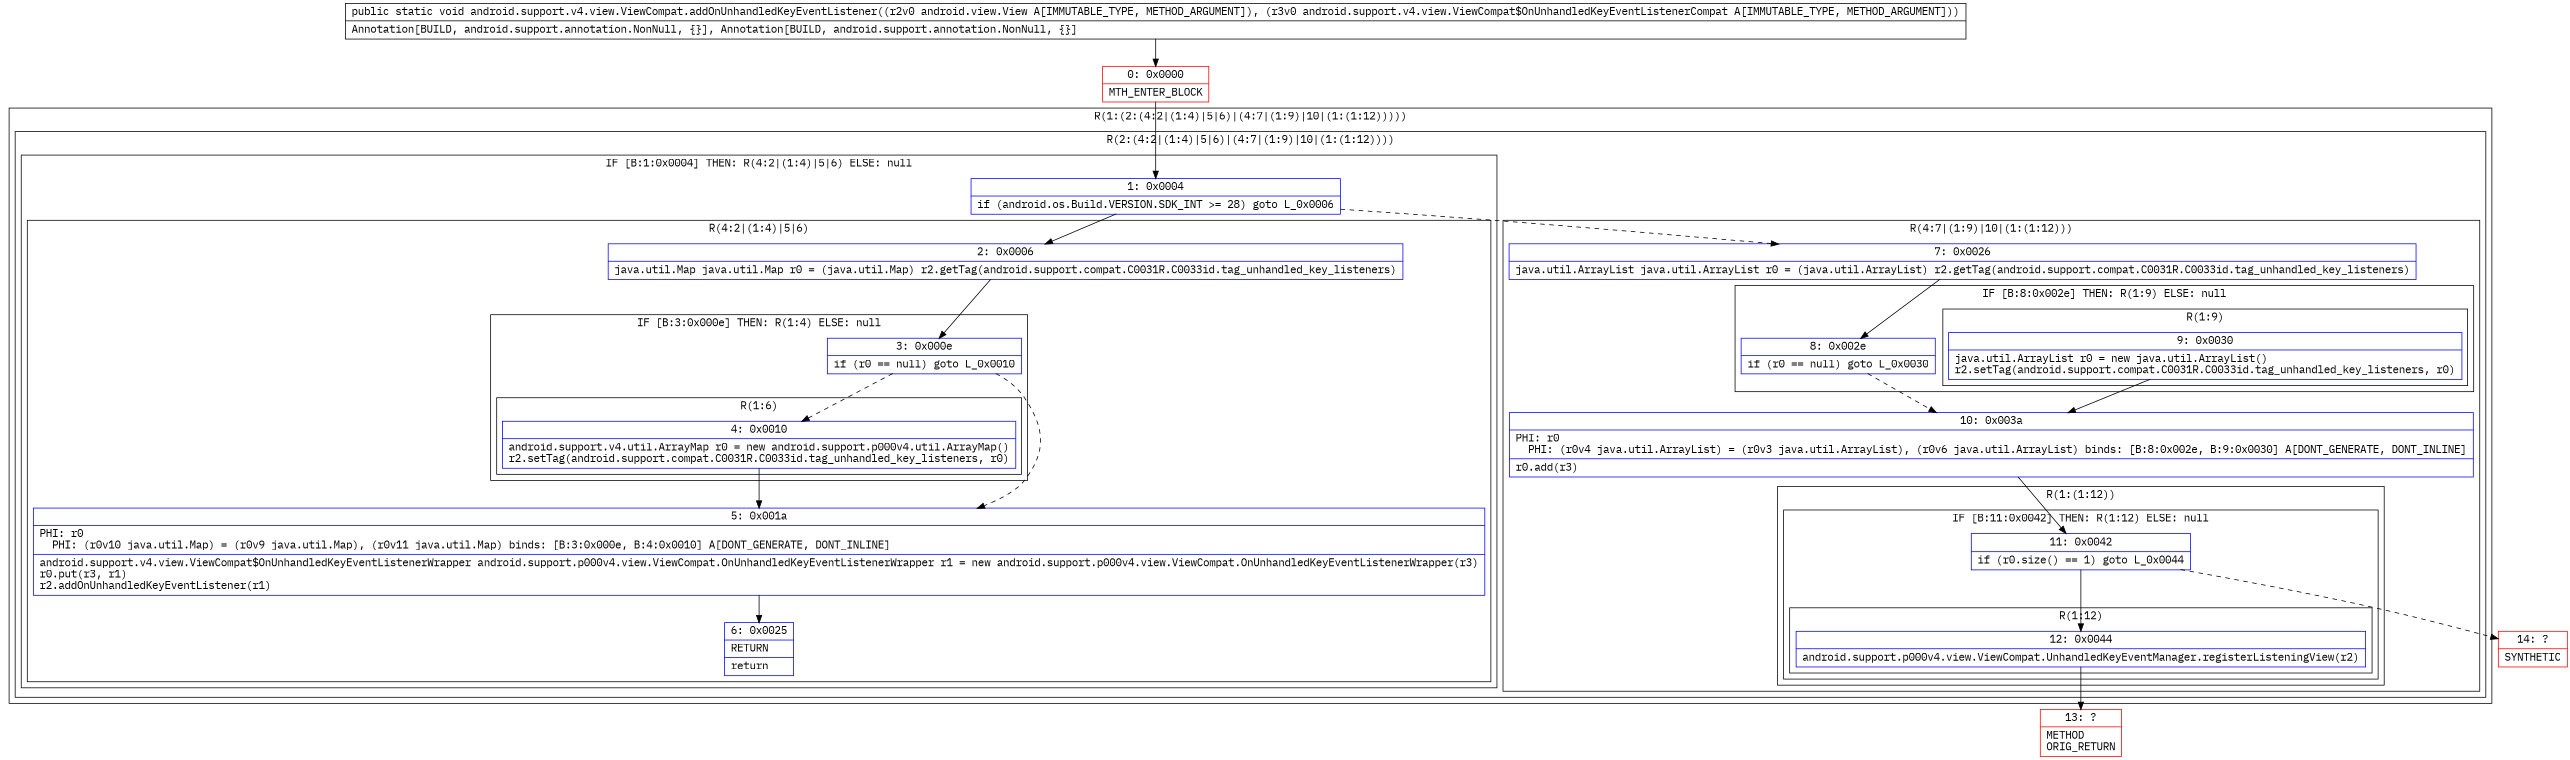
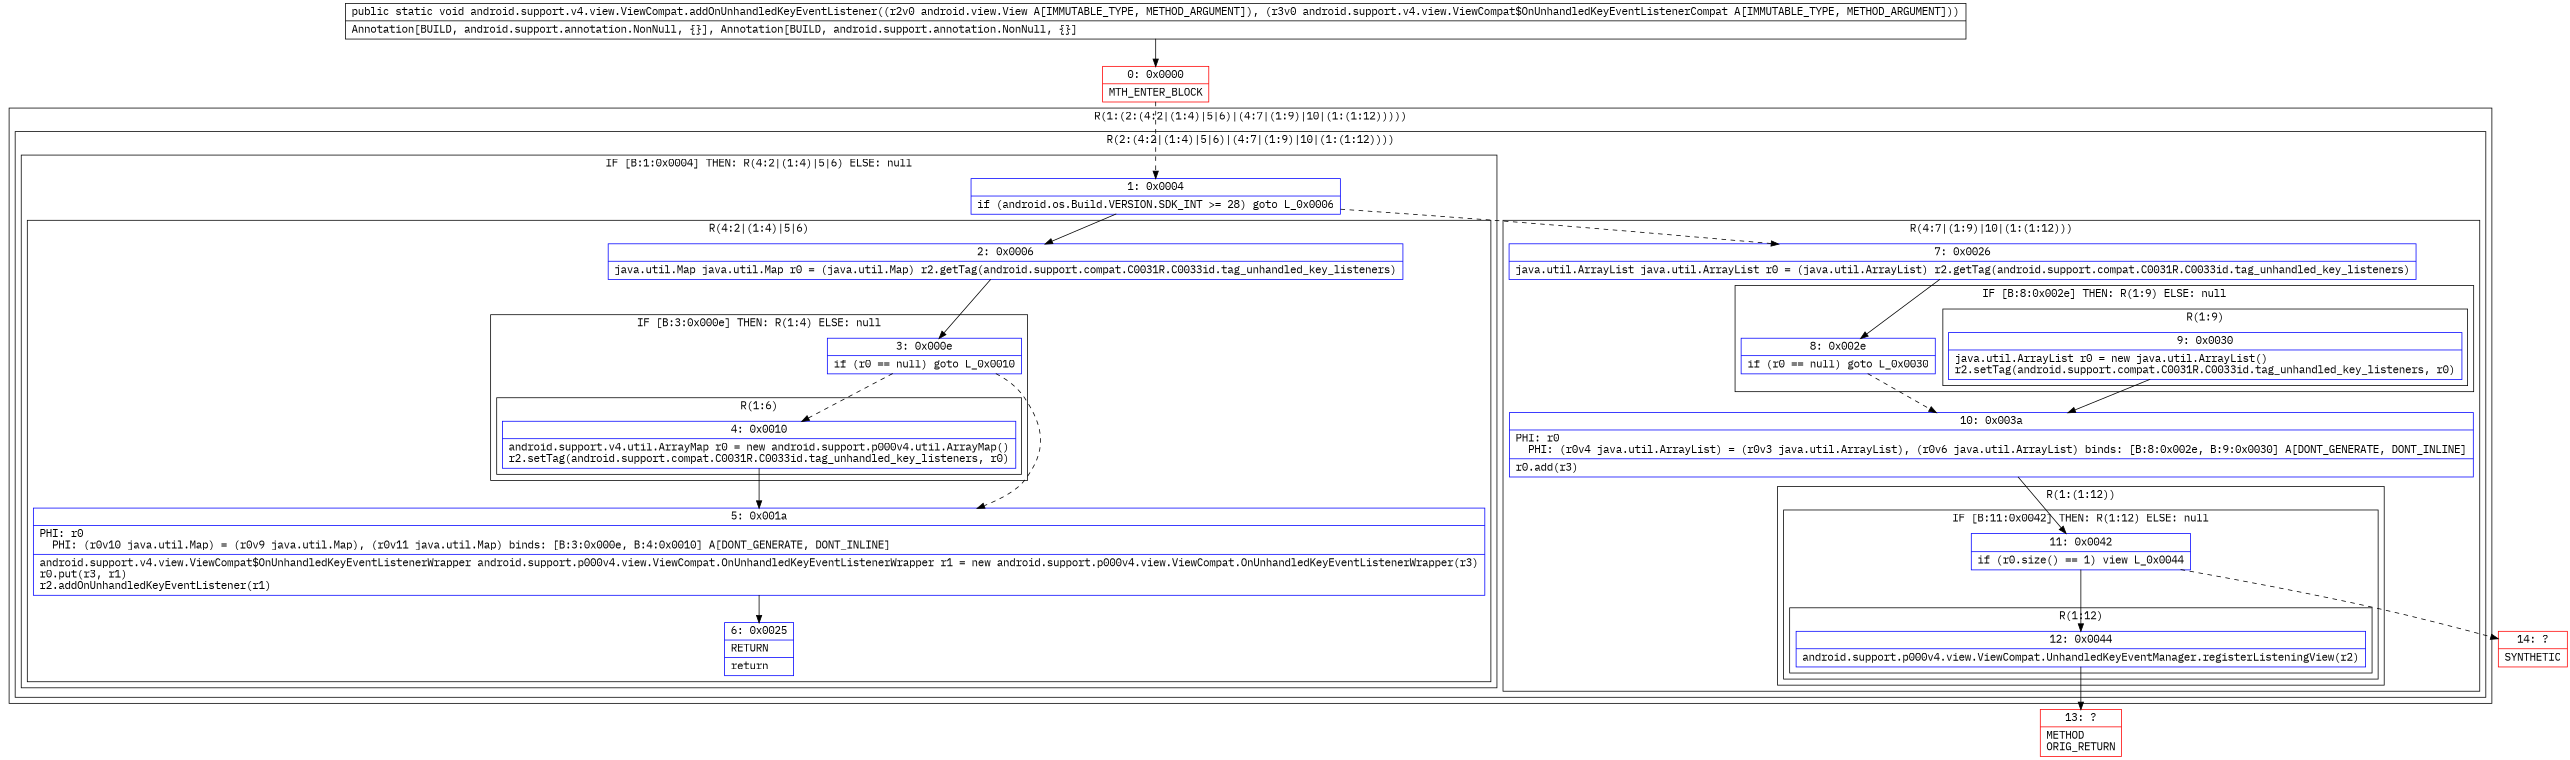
edge "0: 0x0000" -> "1: 0x0004": style solid -> dashed
node "11: 0x0042": text "if (r0.size() == 1) goto L_0x0044" -> "if (r0.size() == 1) view L_0x0044"
